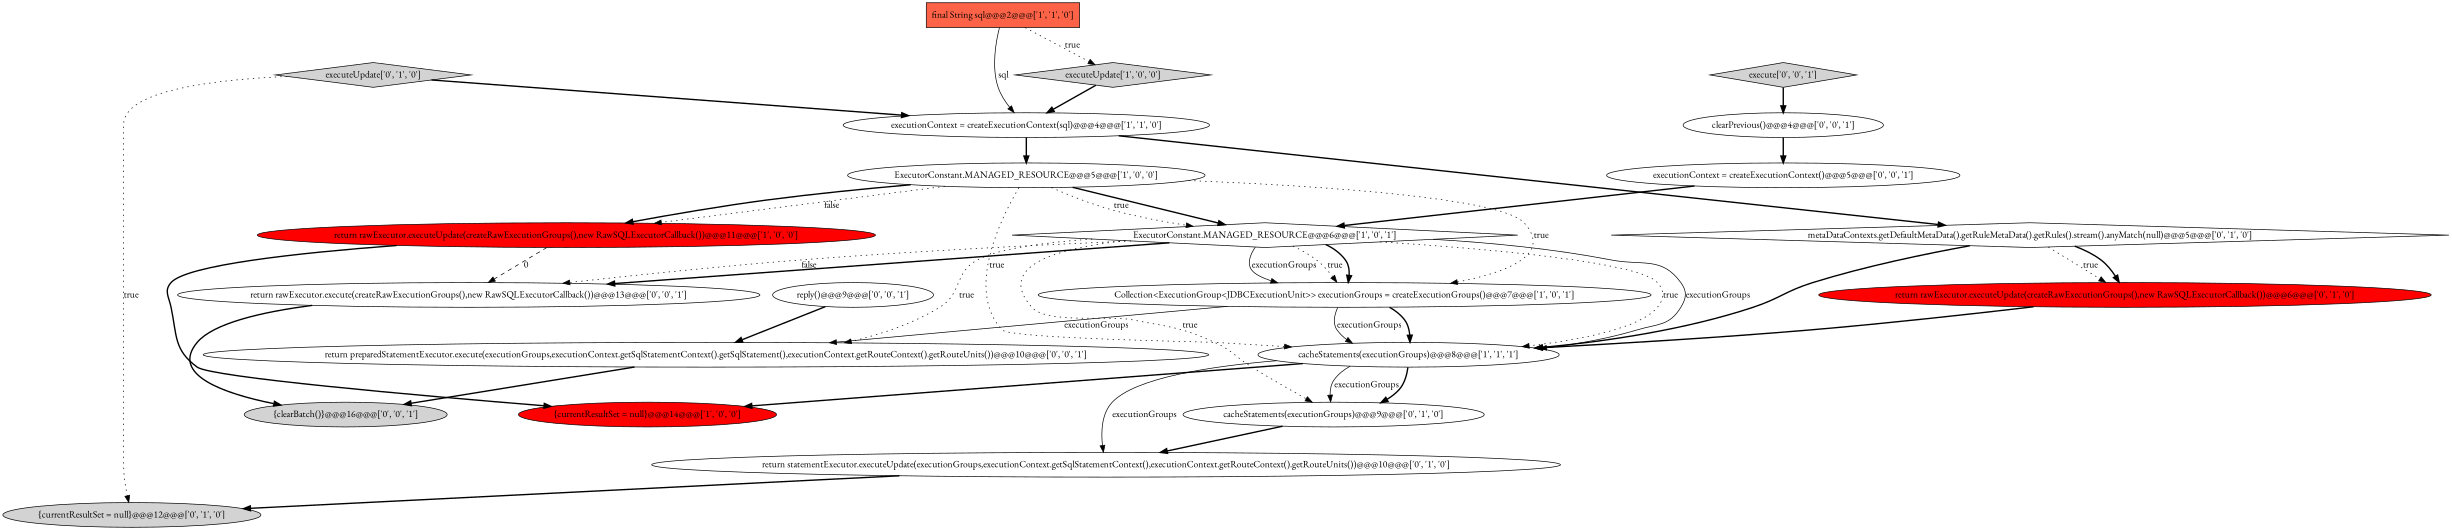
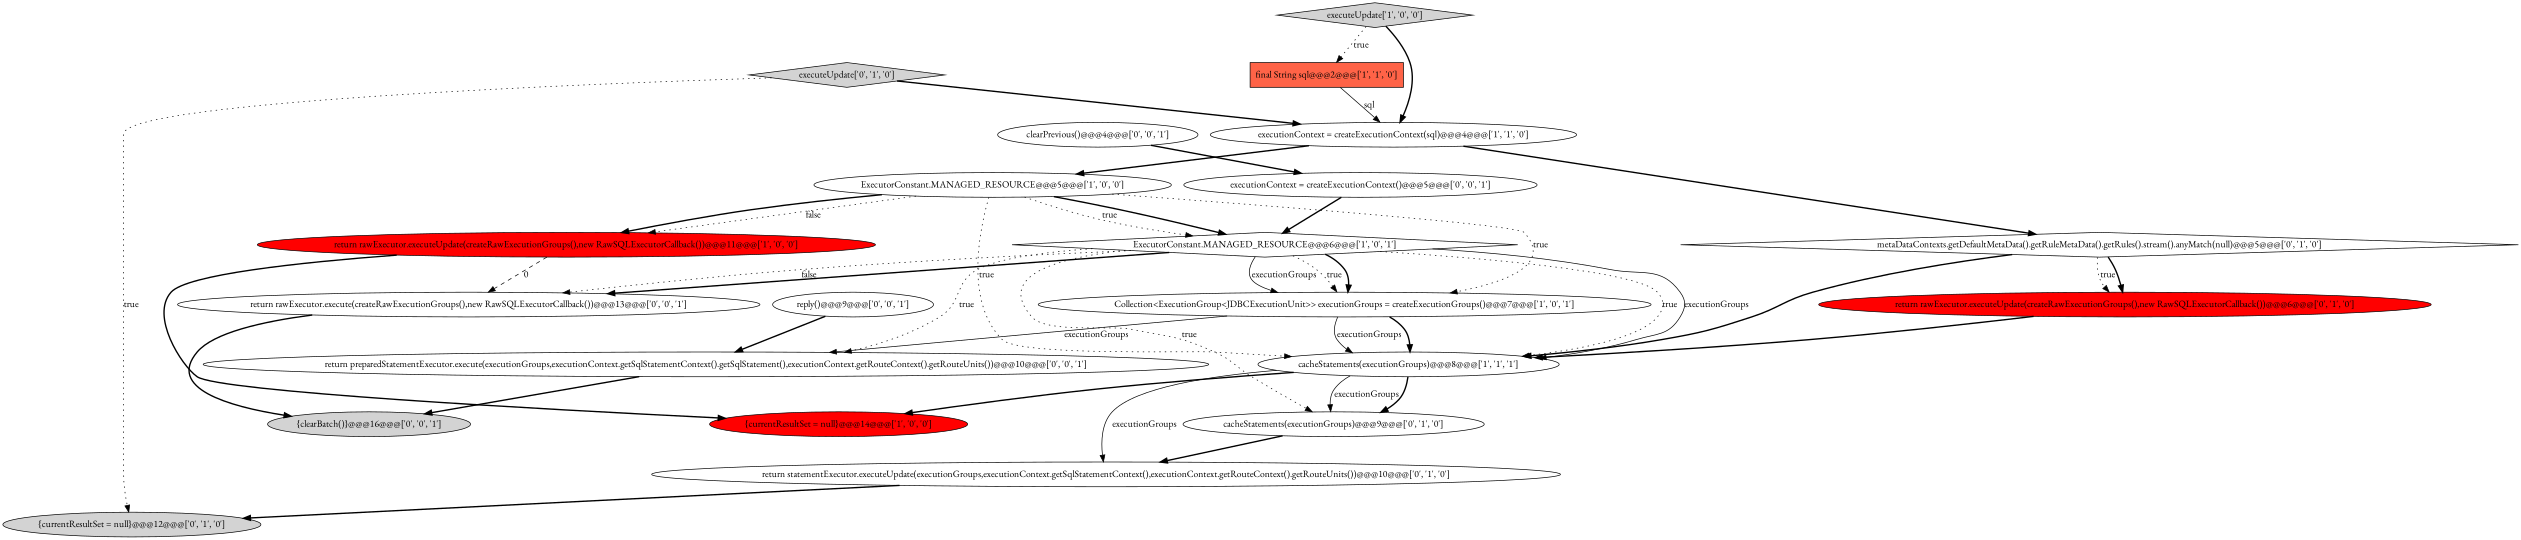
edge "final String sql@@@2@@@['1', '1', '0']" -> "executeUpdate['1', '0', '0']": reversed
node "execute['0', '0', '1']": removed
